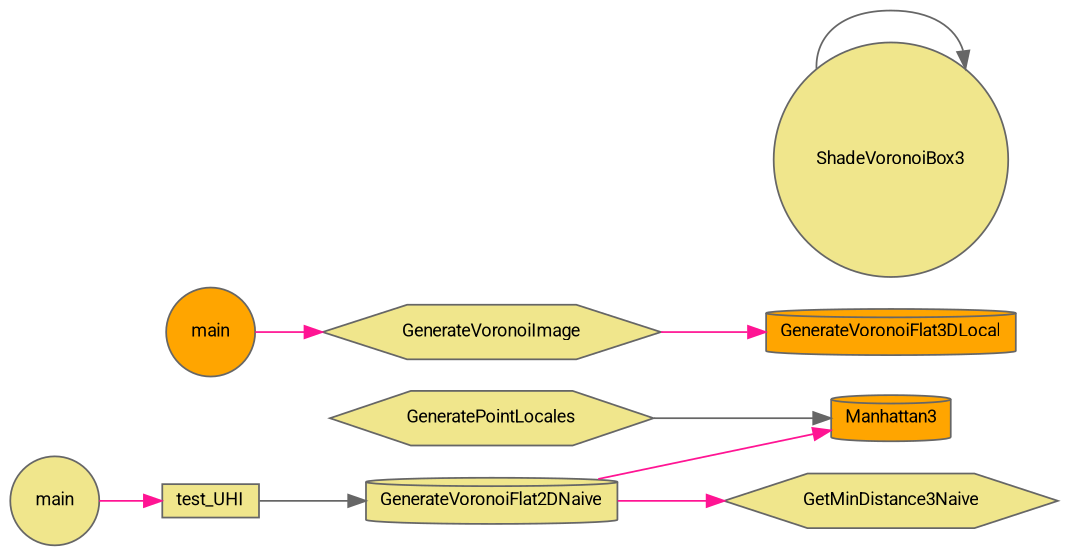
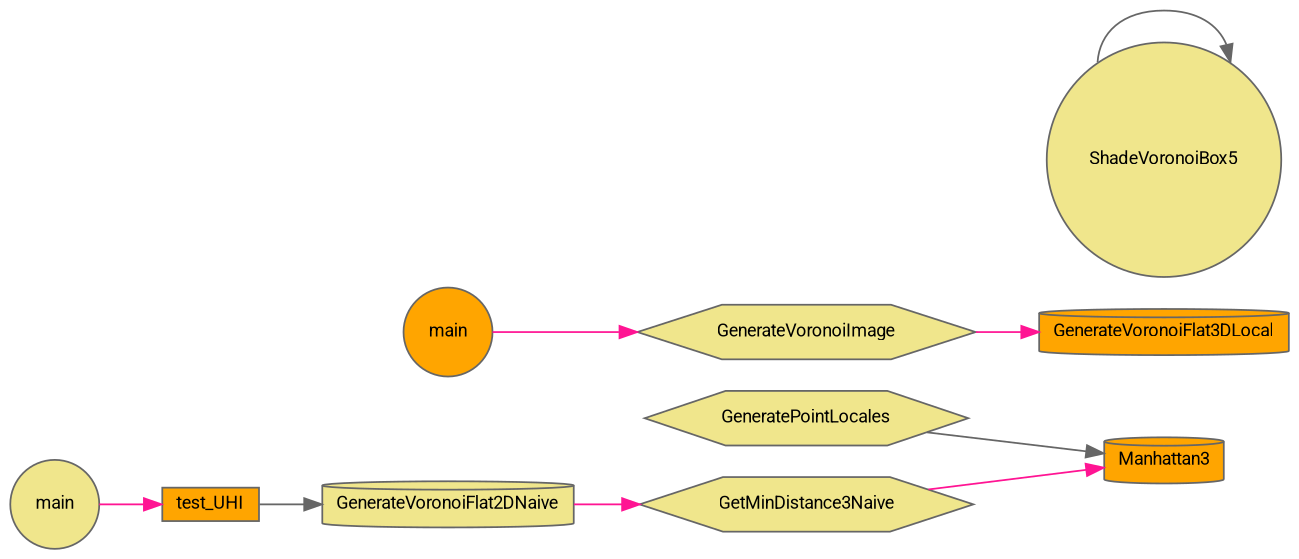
node "ShadeVoronoiBox3": label "ShadeVoronoiBox3" -> "ShadeVoronoiBox5"
edge "GenerateVoronoiFlat2DNaive" -> "Manhattan3": now "GetMinDistance3Naive" -> "Manhattan3"
node "test_UHI": fillcolor khaki -> orange
